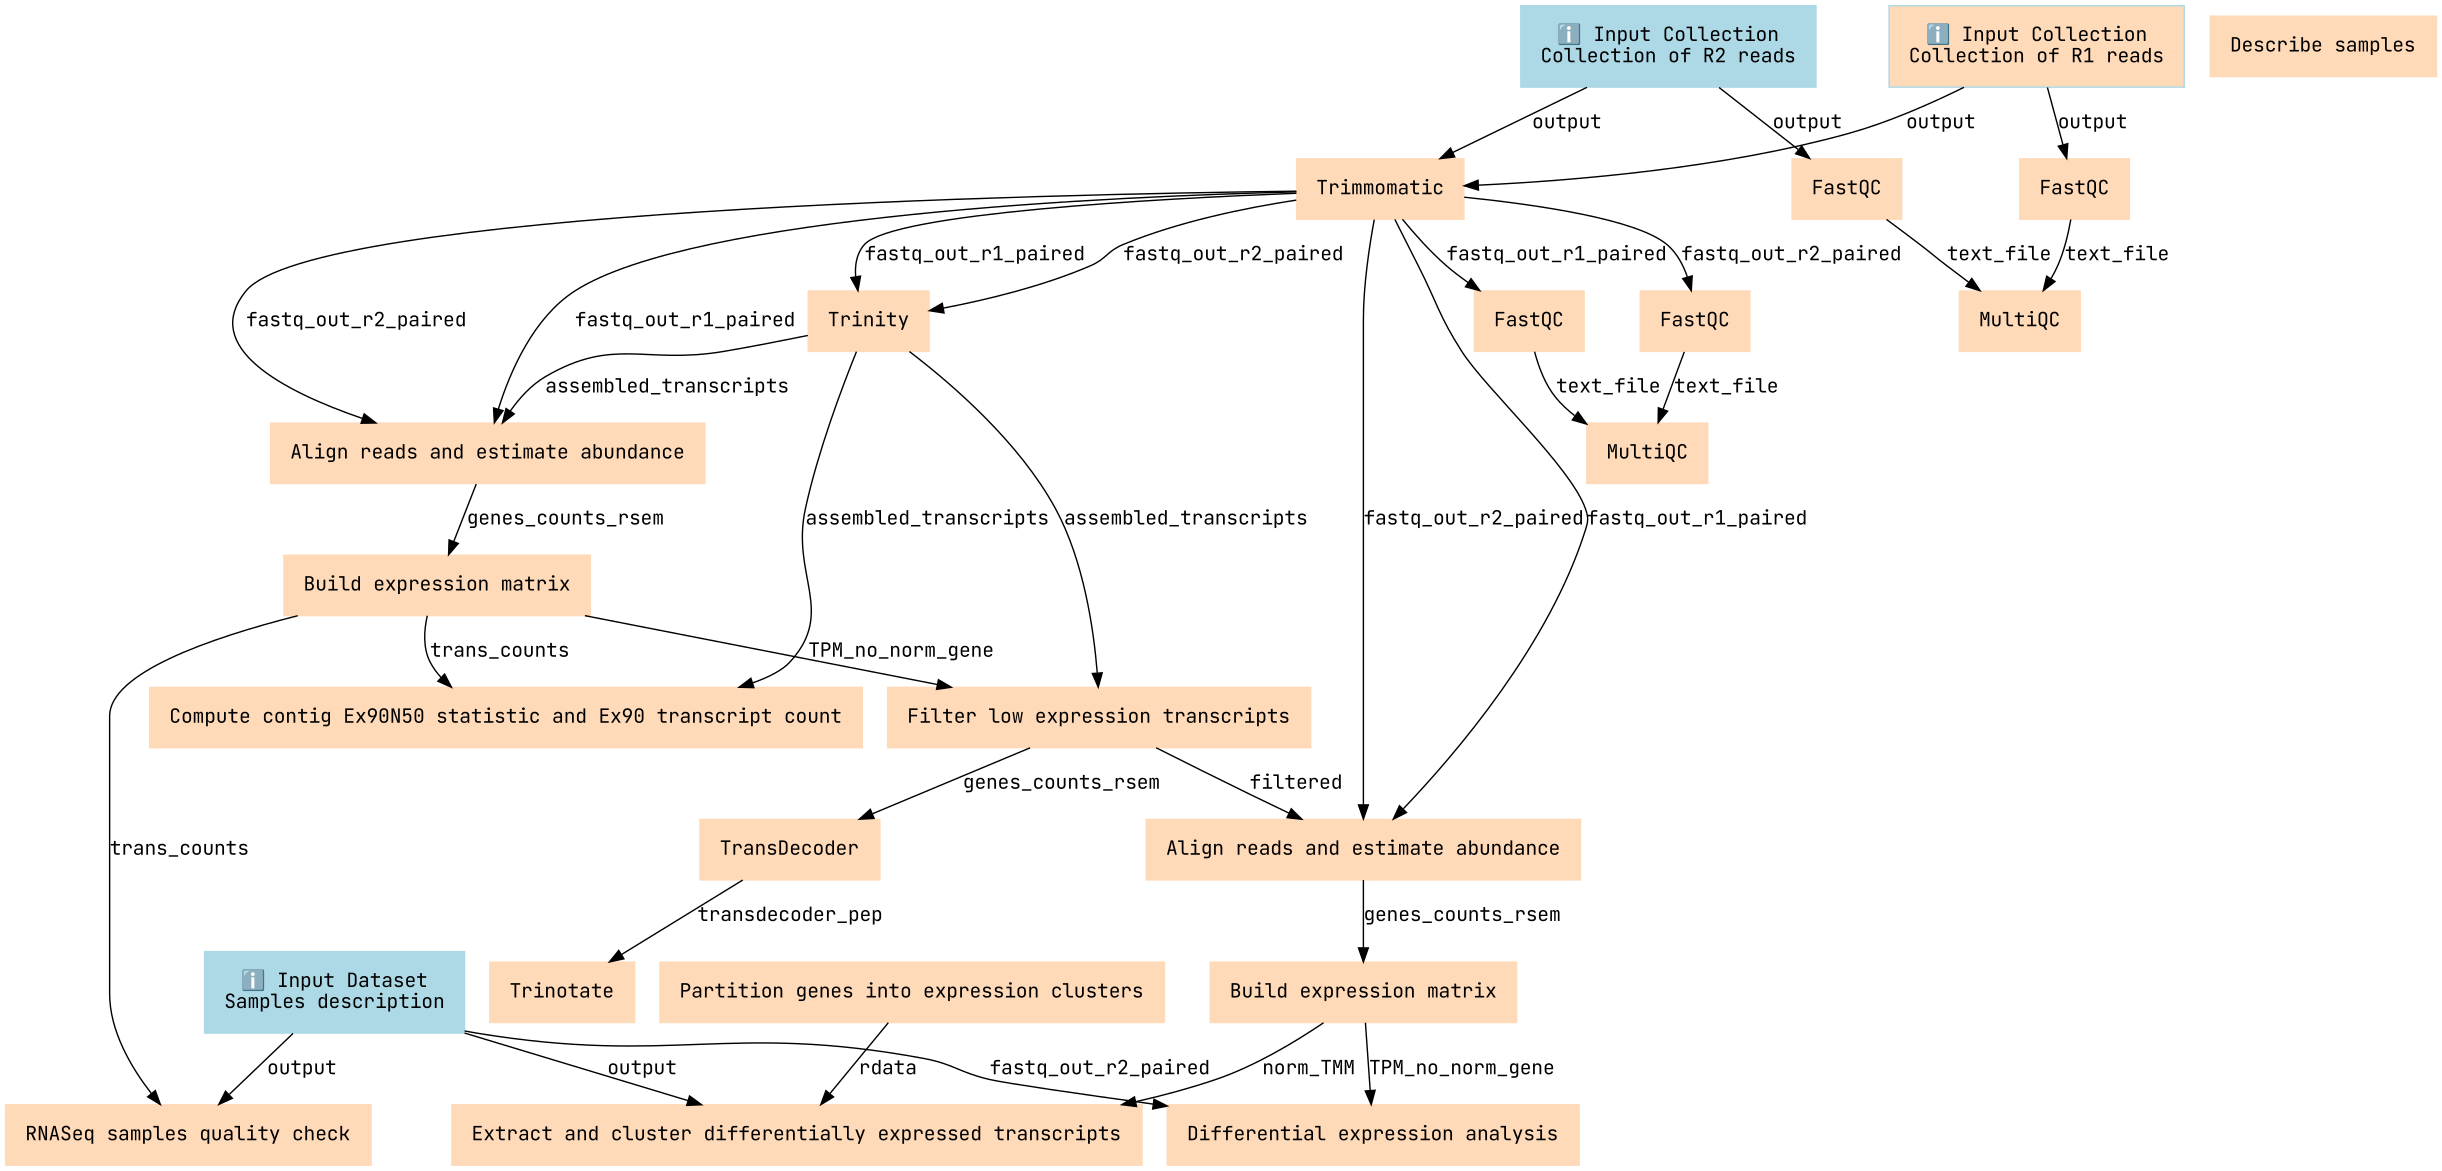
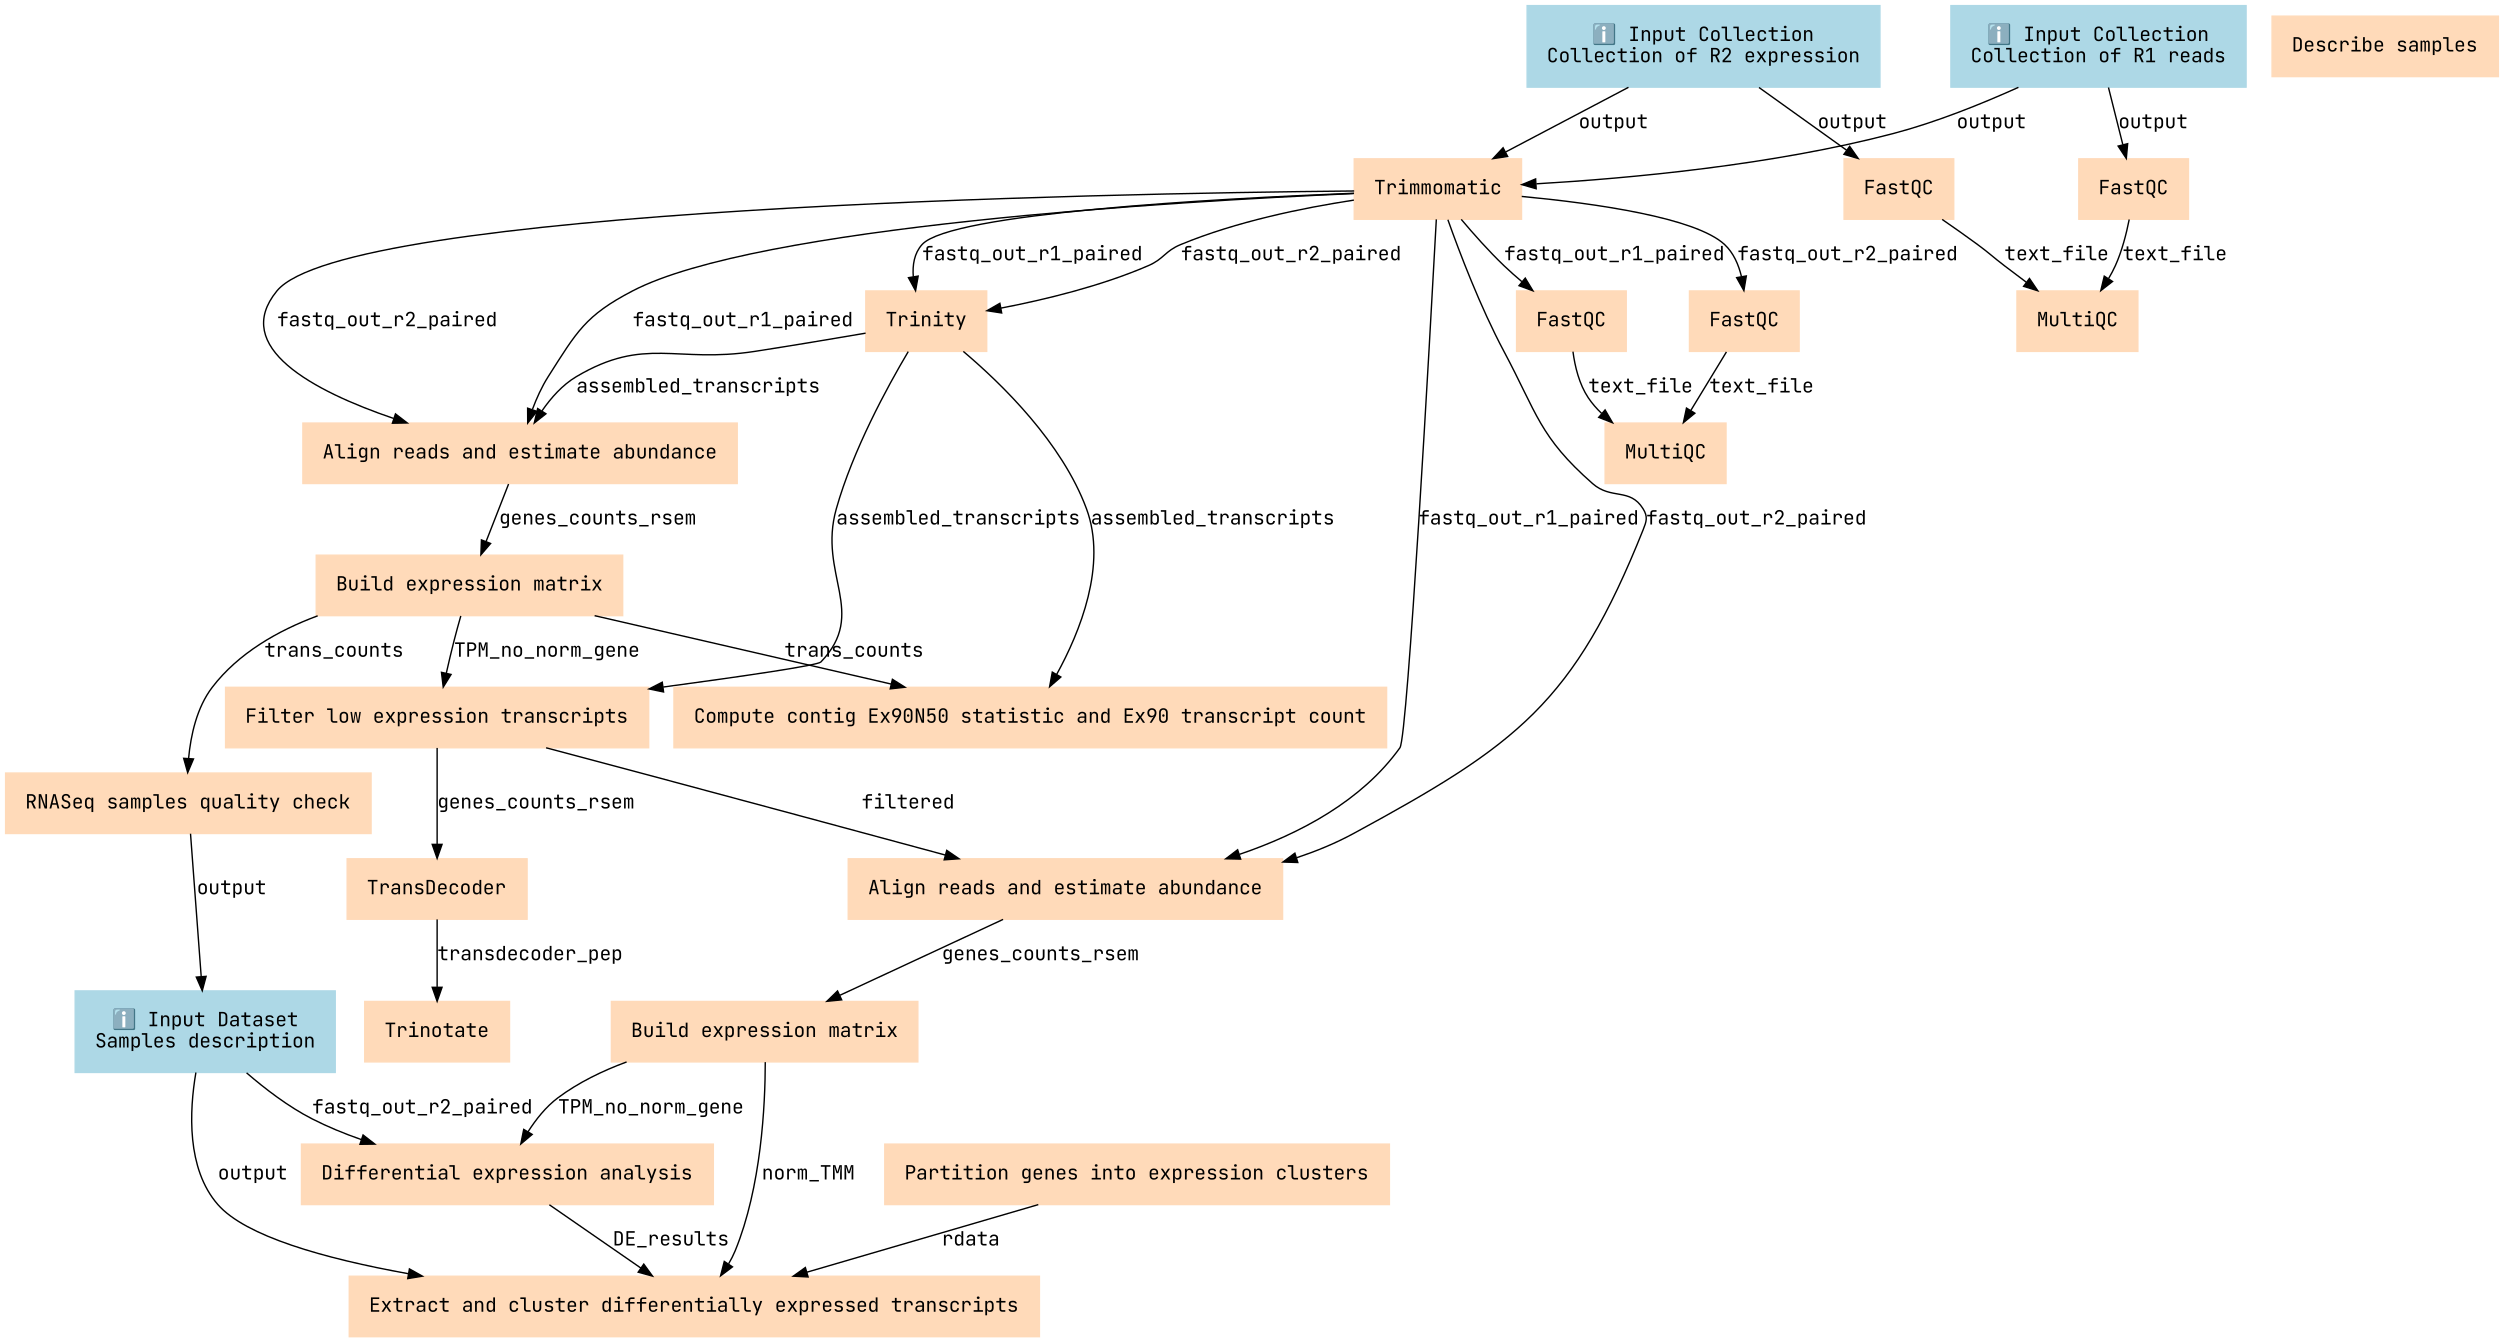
node "ℹ️ Input Collection Collection of R2 reads": label "ℹ️ Input Collection Collection of R2 reads" -> "ℹ️ Input Collection Collection of R2 expression"
node "ℹ️ Input Collection Collection of R1 reads": fillcolor peachpuff -> lightblue
edge "ℹ️ Input Dataset Samples description" -> "RNASeq samples quality check": reversed
edge "Differential expression analysis" -> "Extract and cluster differentially expressed transcripts": added, label "DE_results"
